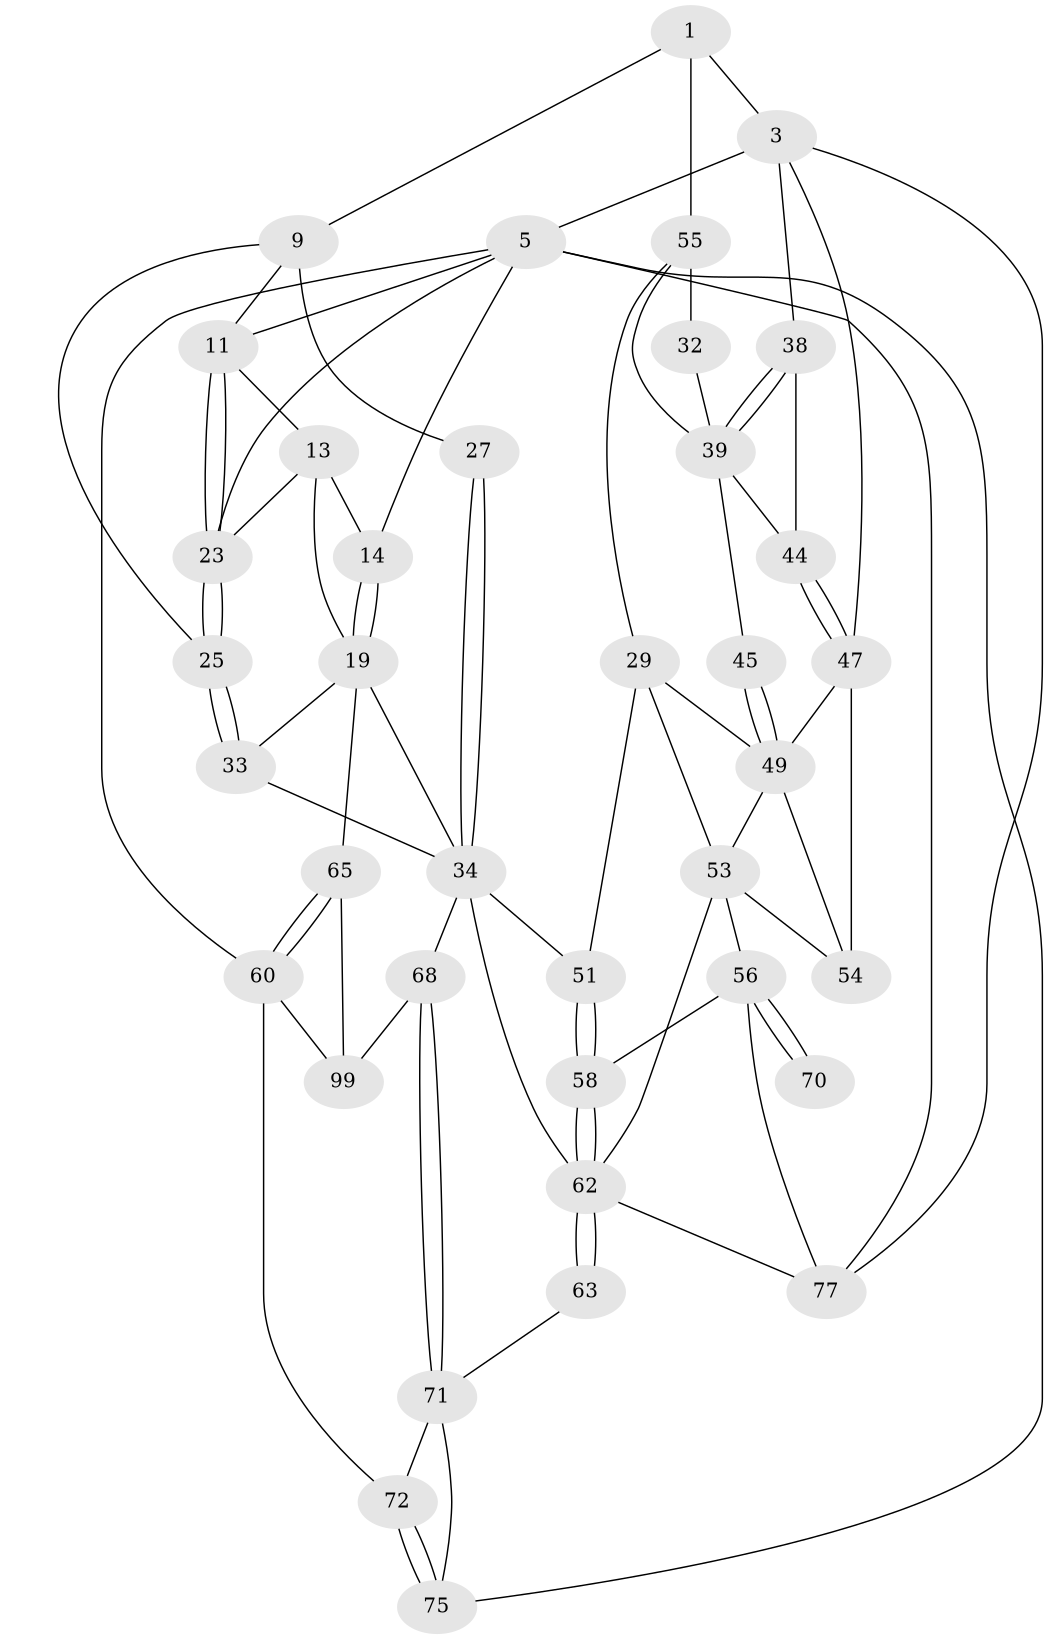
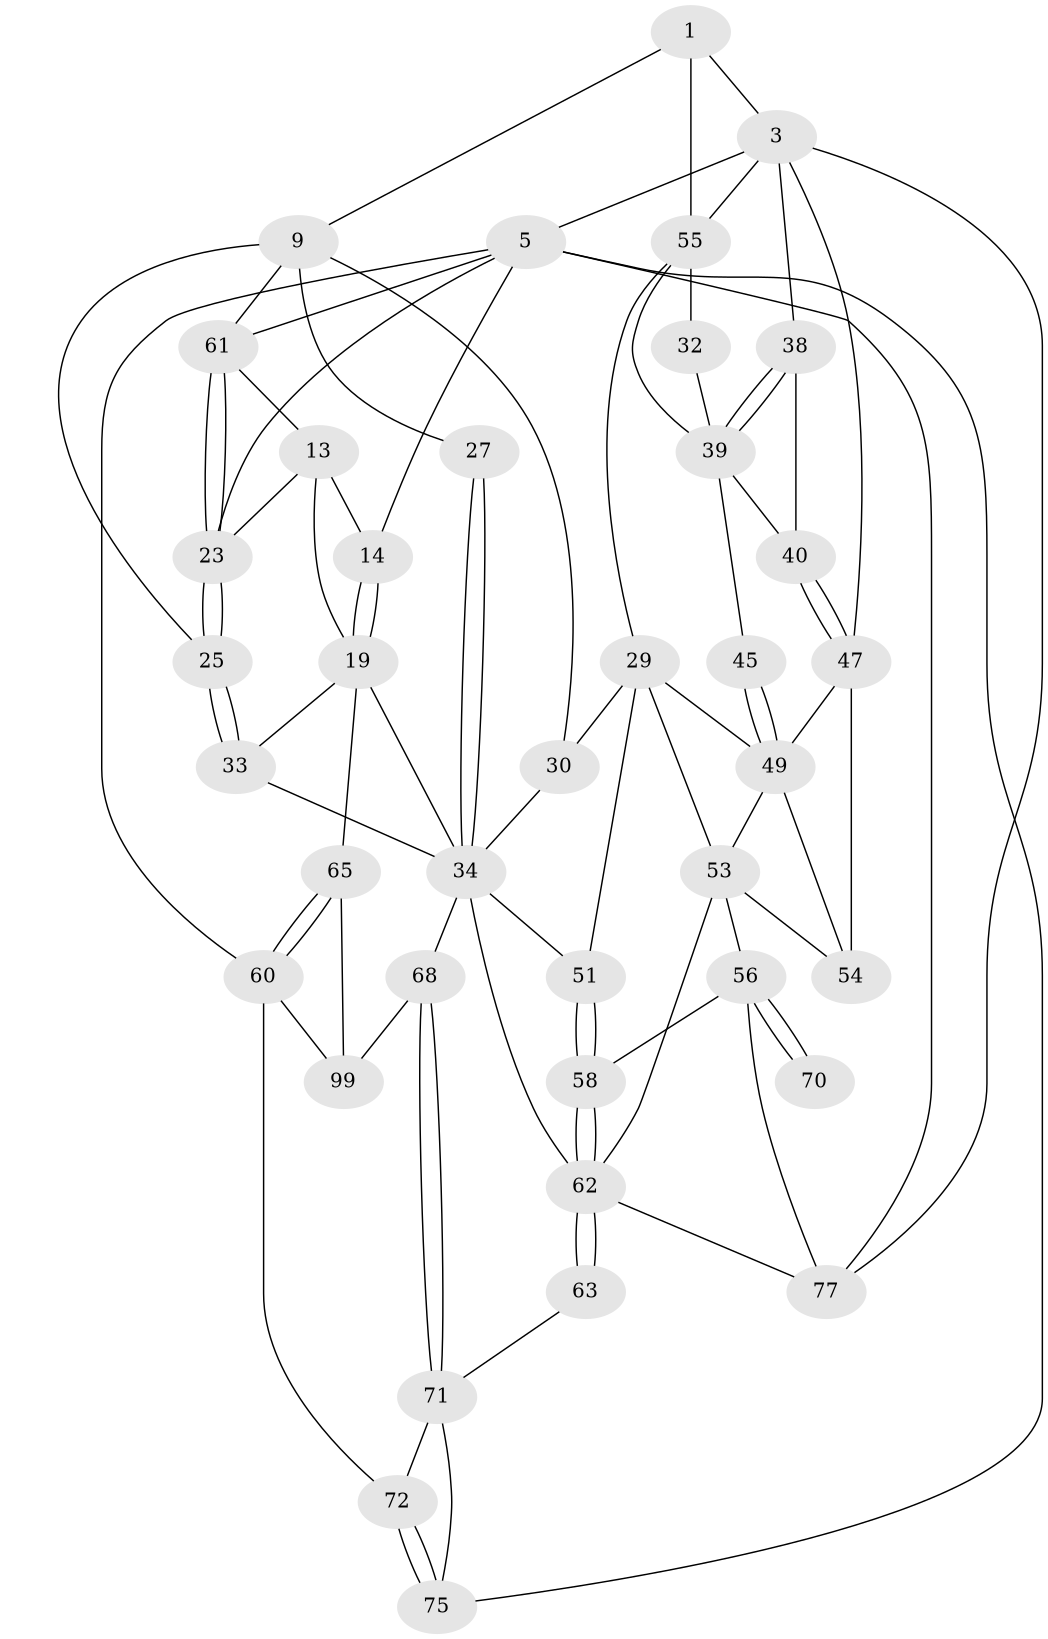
edge "3" -- "55": added
node "11": label "11" -> "61"
node "44": label "44" -> "40"
node "30": added
